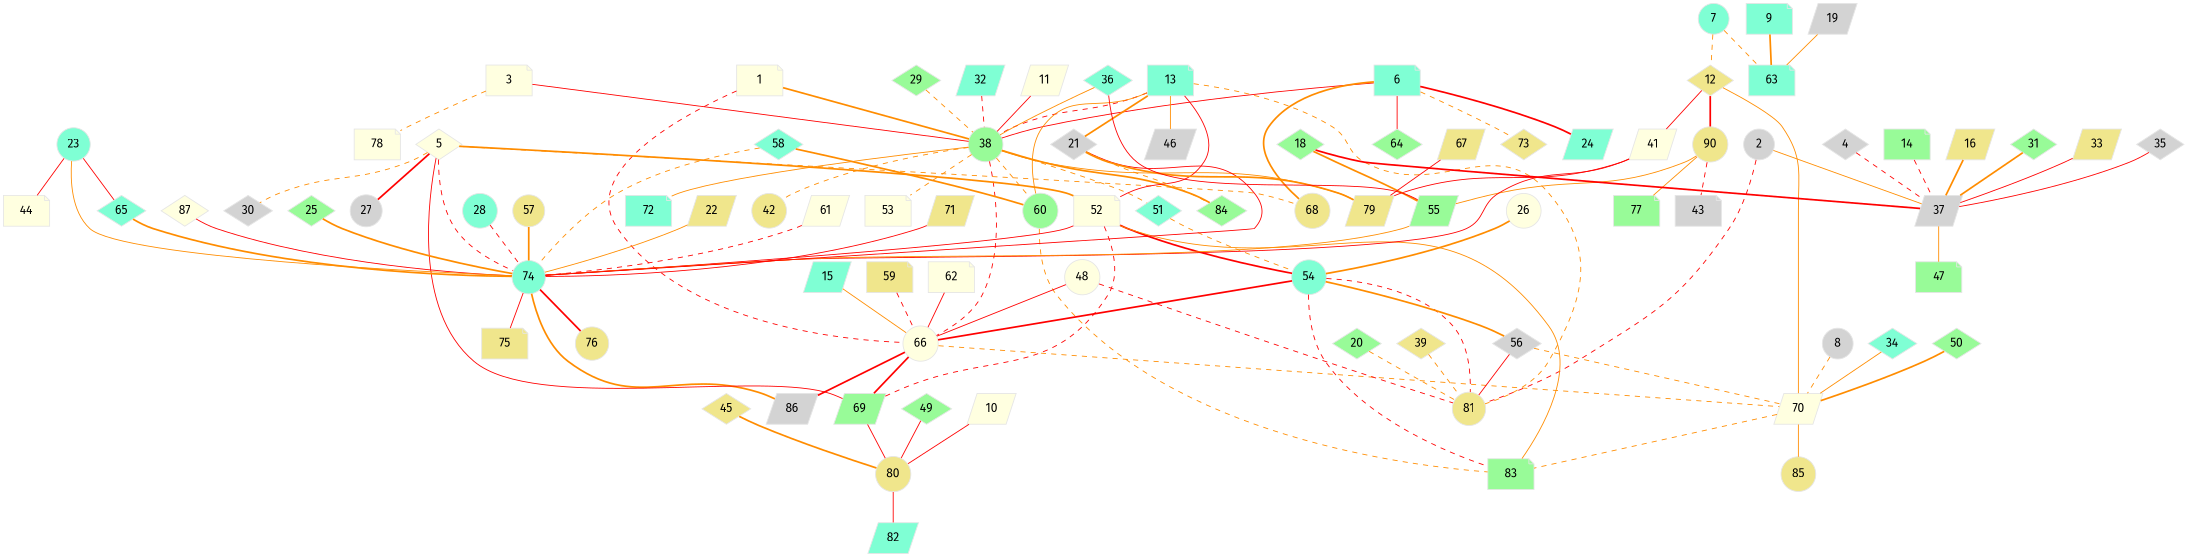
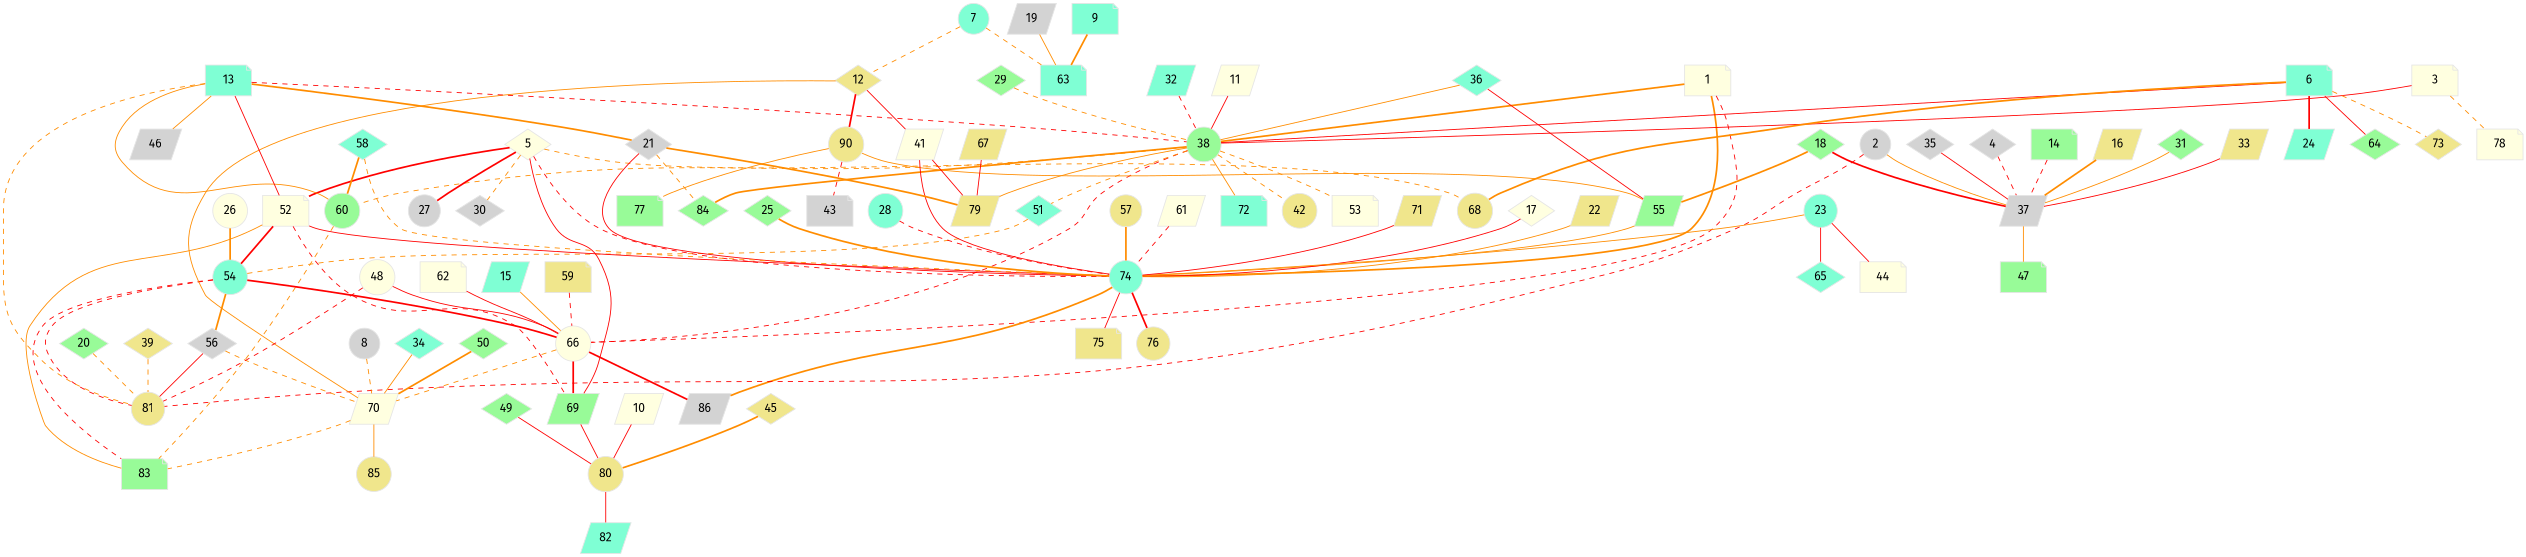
edge "5" -- "52": color darkorange -> red
edge "31" -- "37": style bold -> solid
node "87": label "87" -> "17"
edge "65" -- "74": now "1" -- "74"
